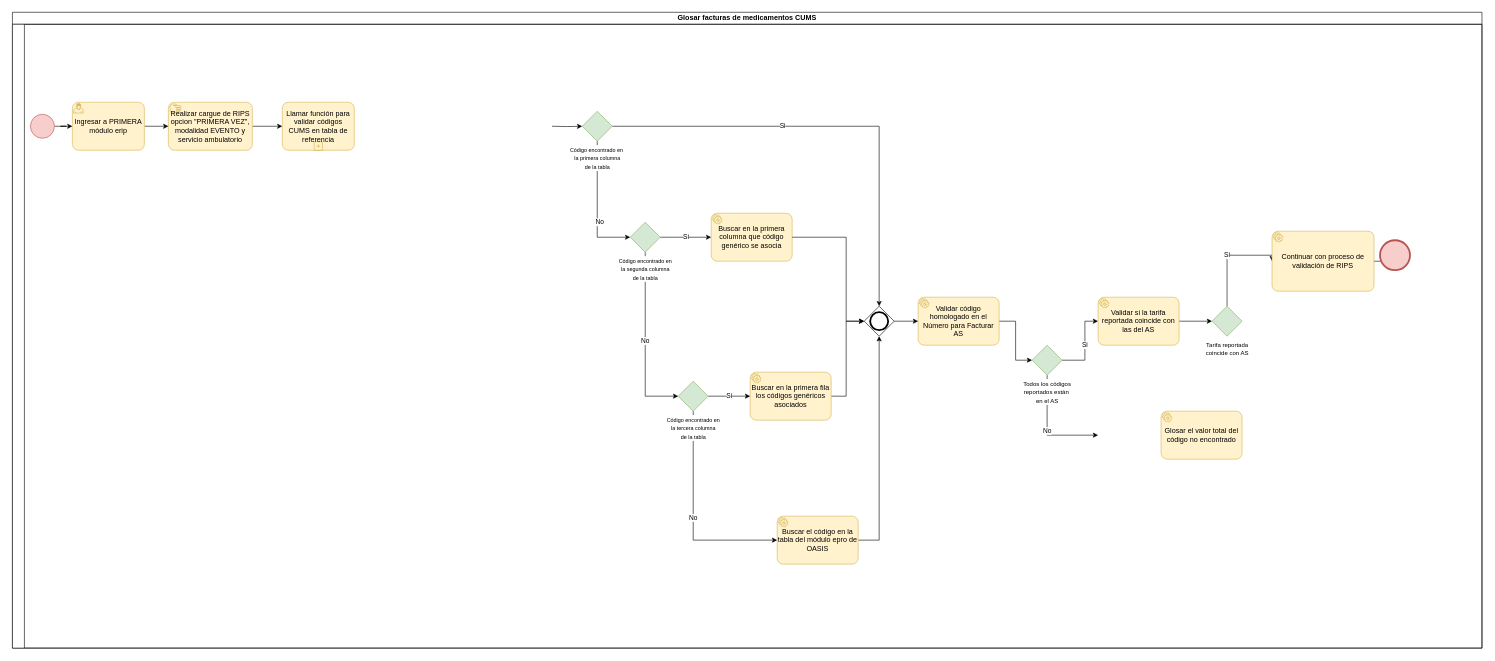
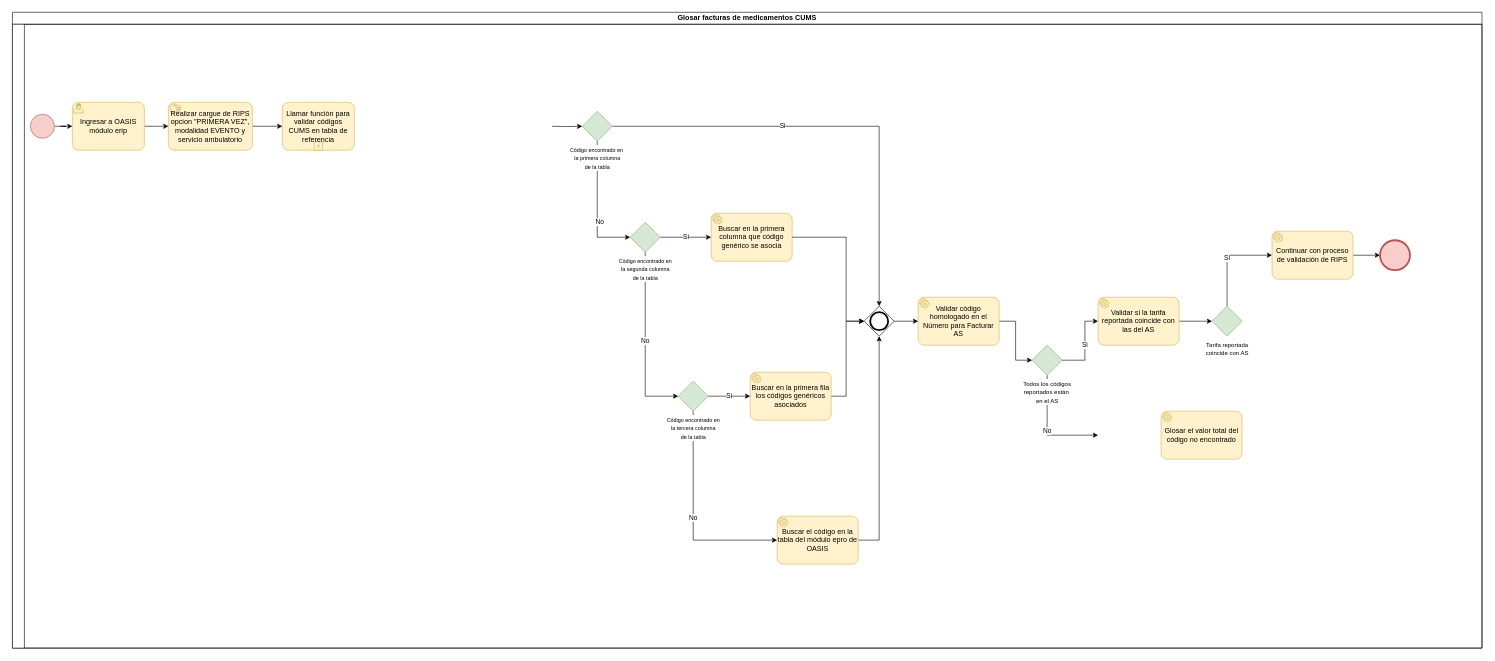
node "Ingresar a PRIMERA módulo erip": label "Ingresar a PRIMERA módulo erip" -> "Ingresar a OASIS módulo erip"
node "Continuar con proceso de validación de RIPS": size 102x60 -> 81x48
